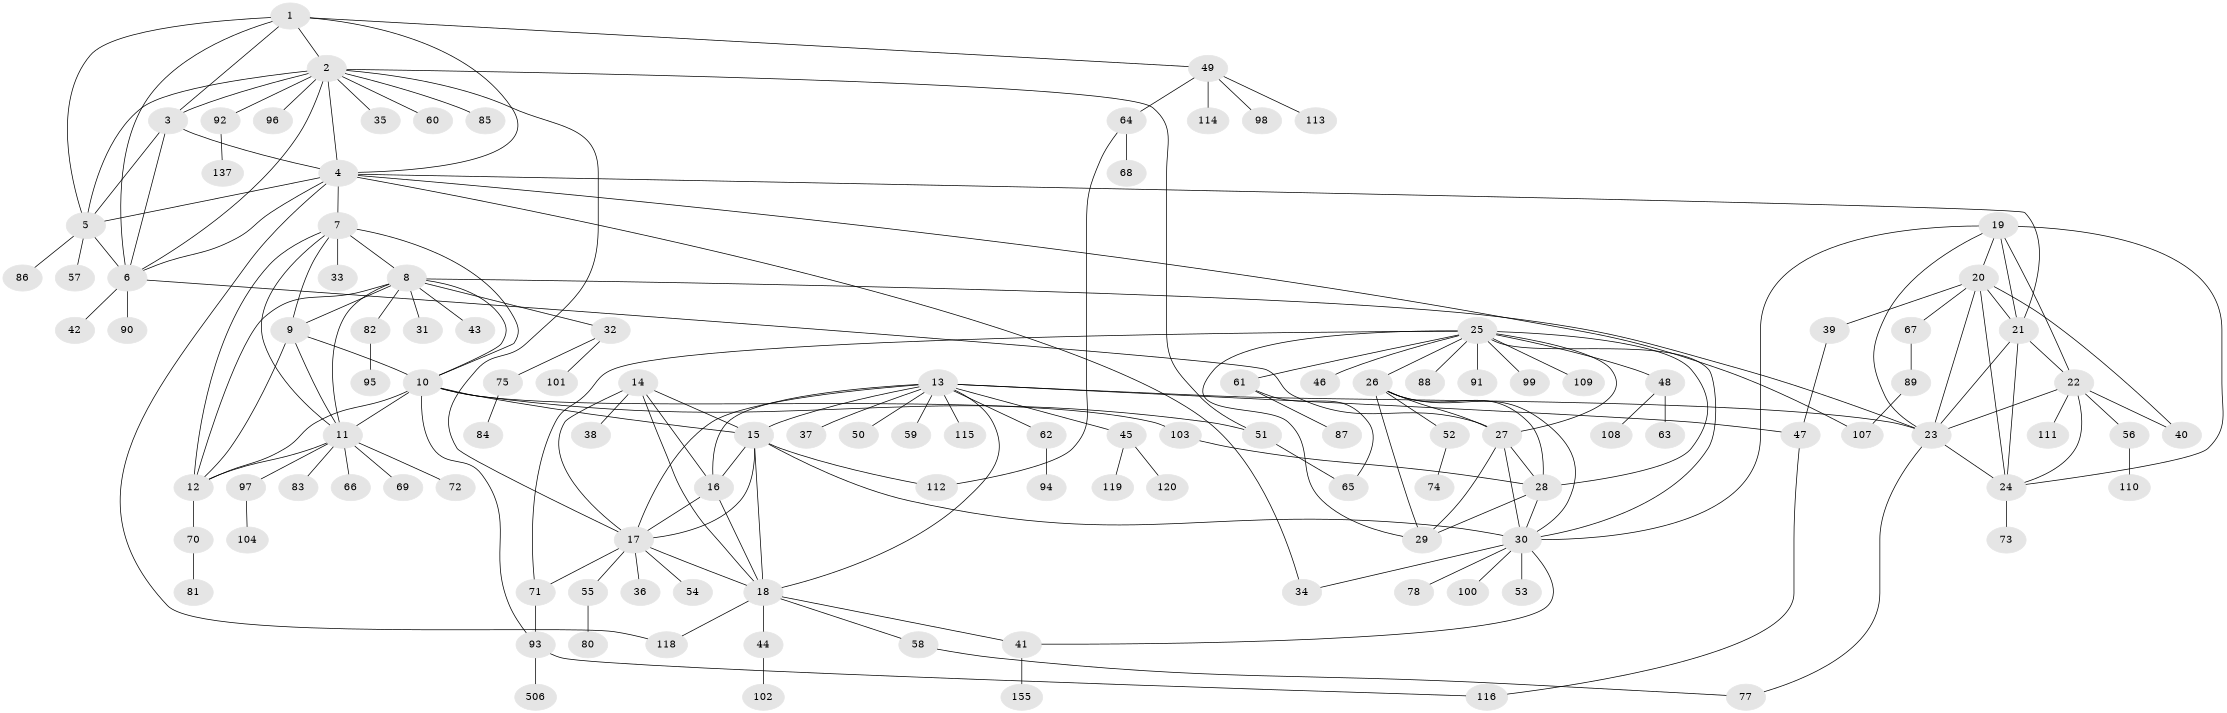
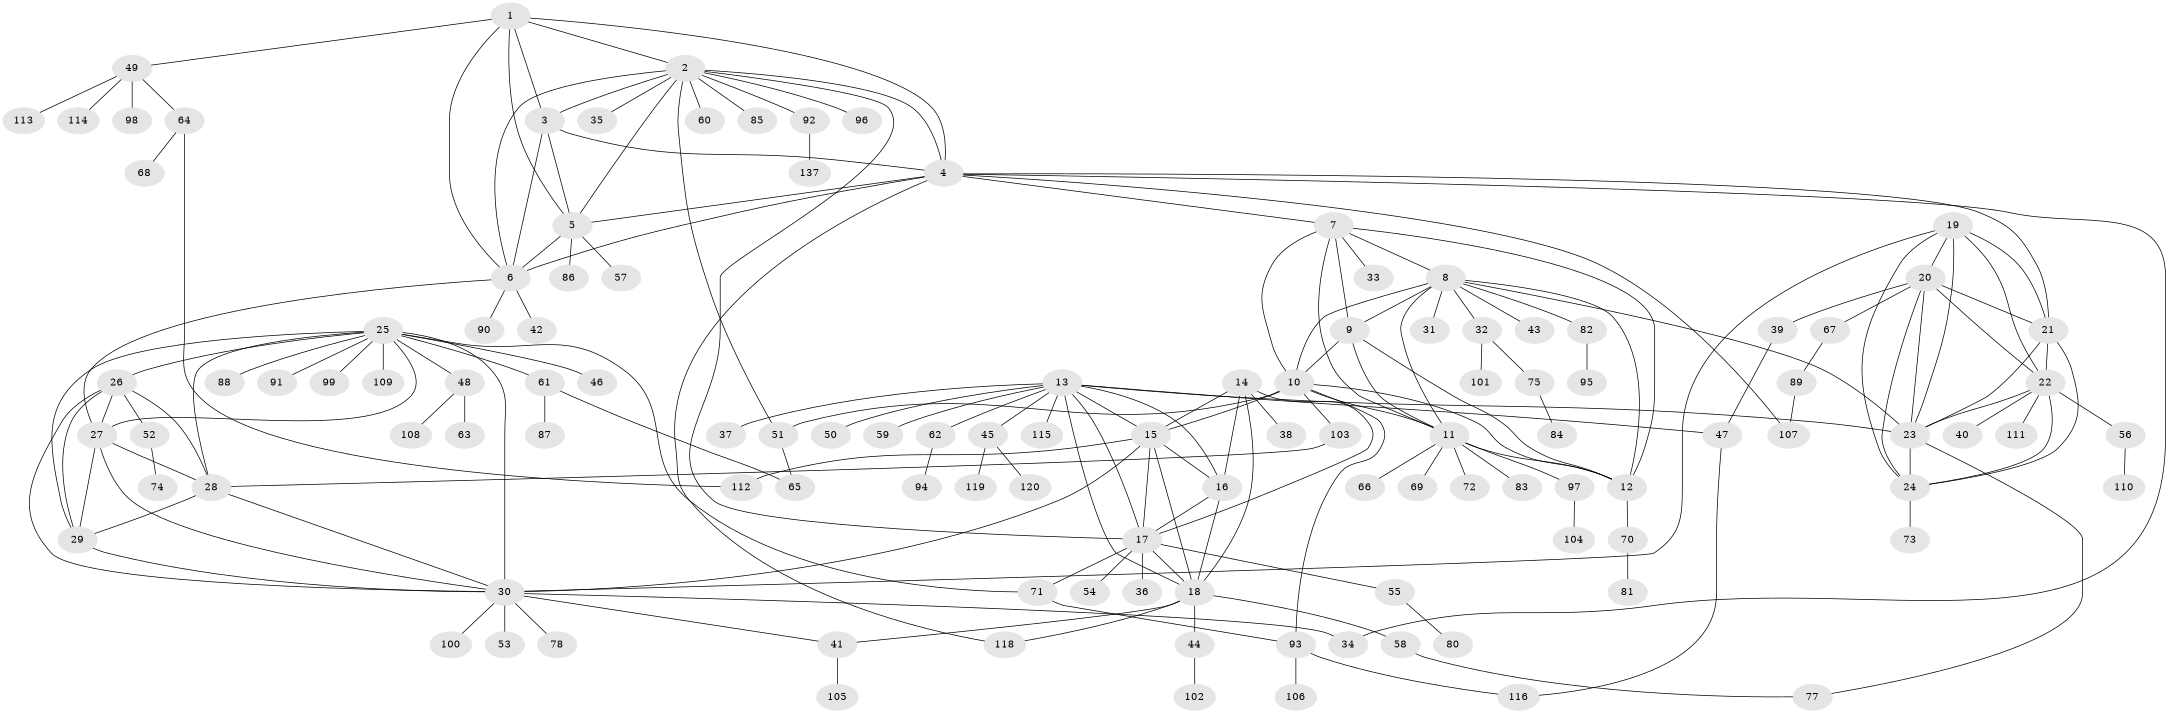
edge "20" -- "40": now "20" -- "22"
edge "29" -- "30": added
node "506": label "506" -> "106"
node "155": label "155" -> "105"
